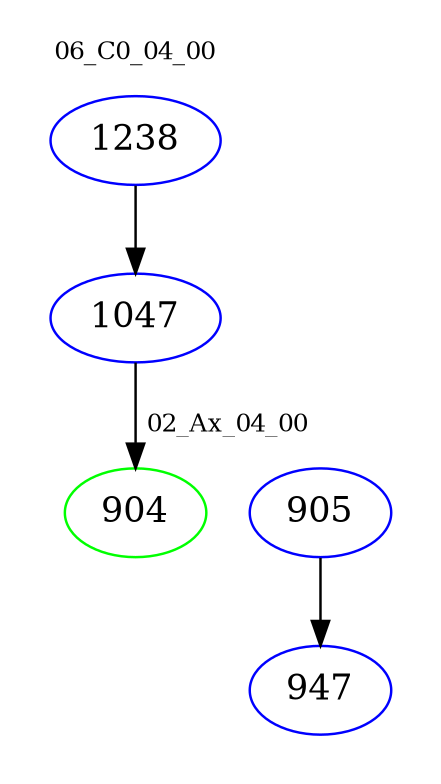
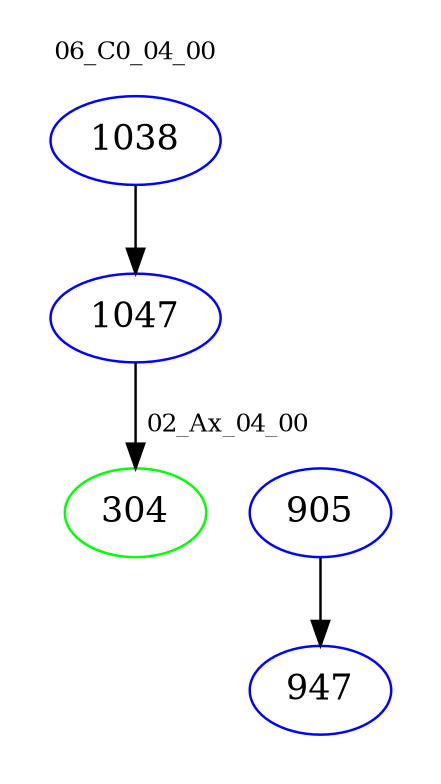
node "1238": label "1238" -> "1038"
node "904": label "904" -> "304"
